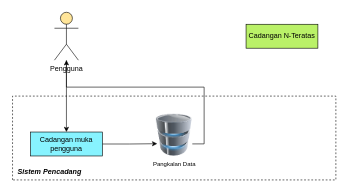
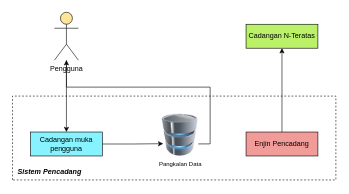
edge "Enjin Pencadang" -> "Cadangan N-Teratas": added
node "Pangkalan Data": moved (174, 135) -> (180, 135)
node "Enjin Pencadang": added
